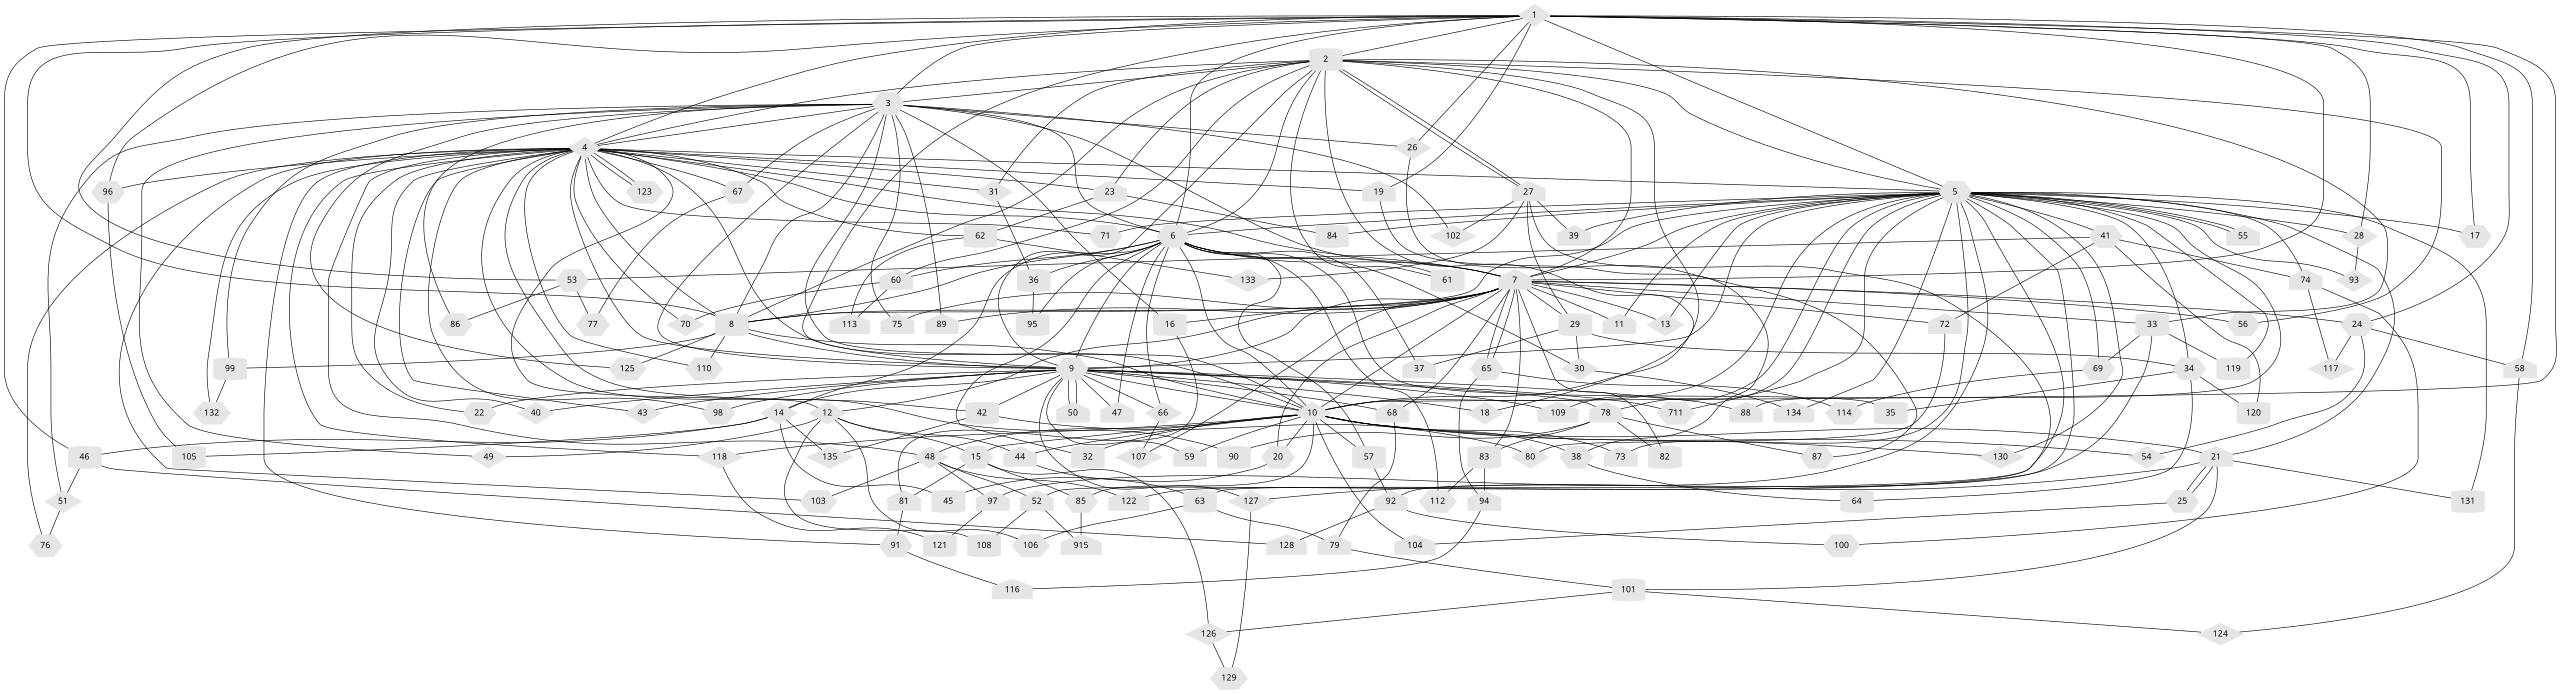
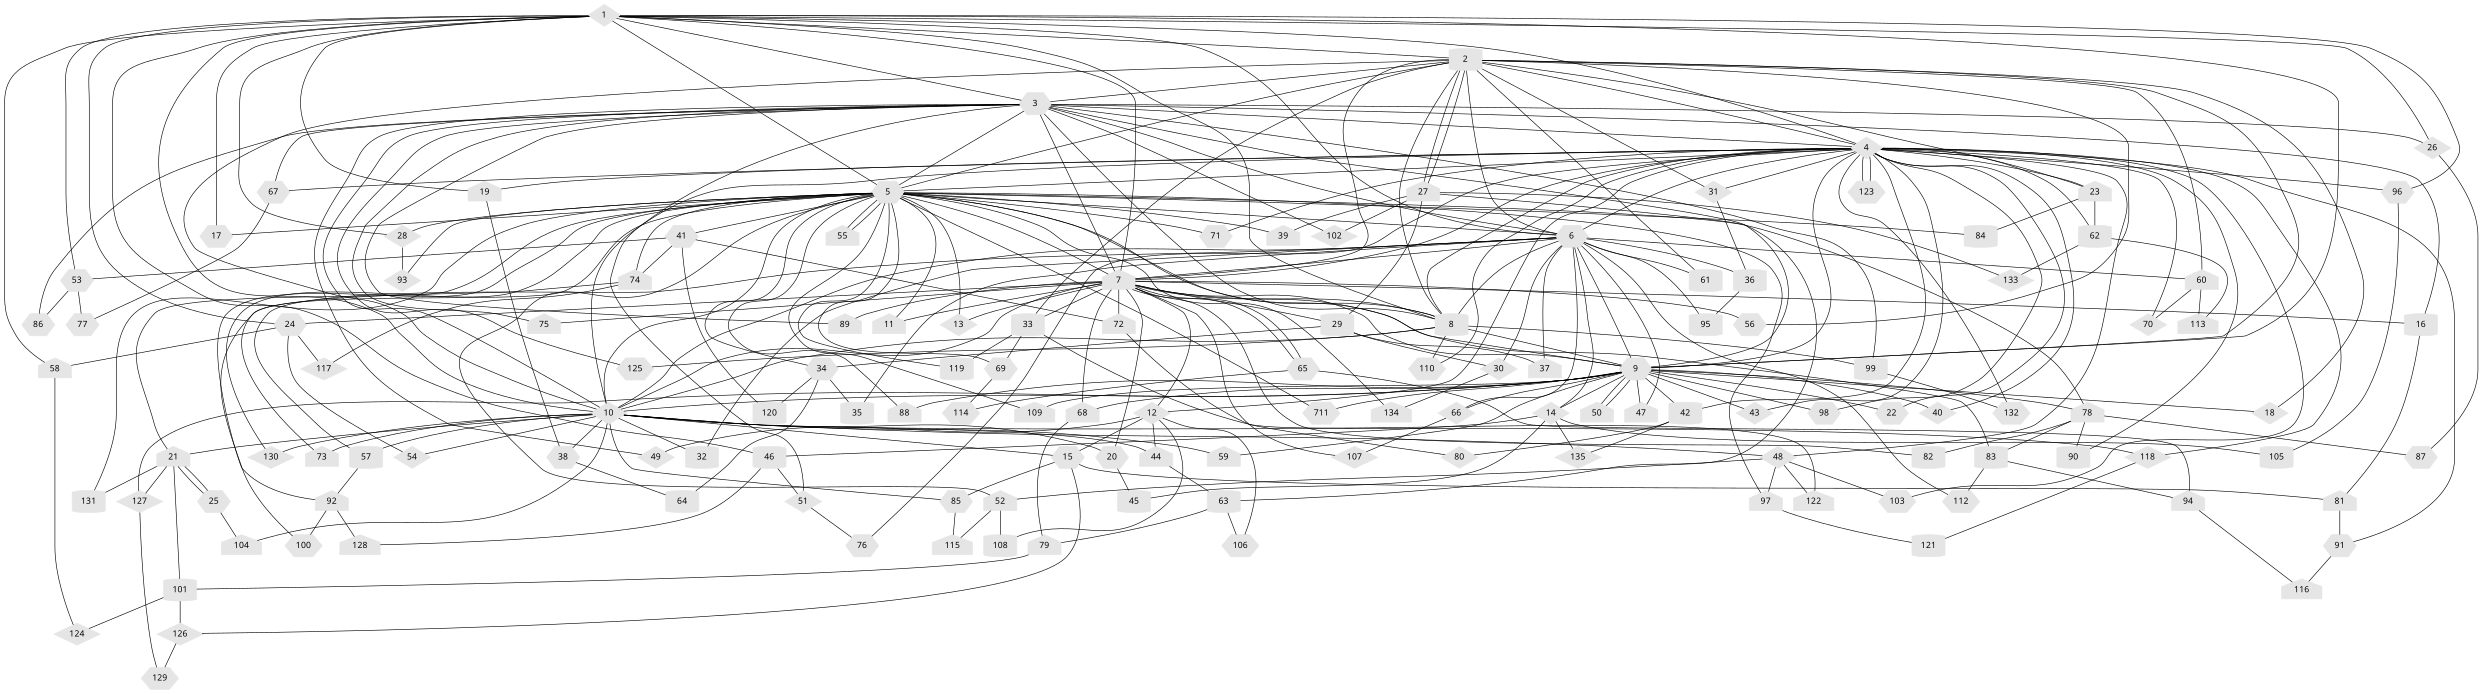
edge "3" -- "5": added
node "915": label "915" -> "115"
